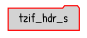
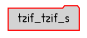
node "tzif_hdr_s": label "tzif_hdr_s" -> "tzif_tzif_s"
